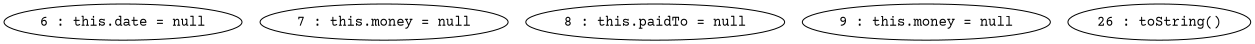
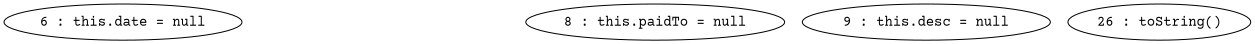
node "7 : this.money = null": removed
node "9 : this.money = null": label "9 : this.money = null" -> "9 : this.desc = null"
